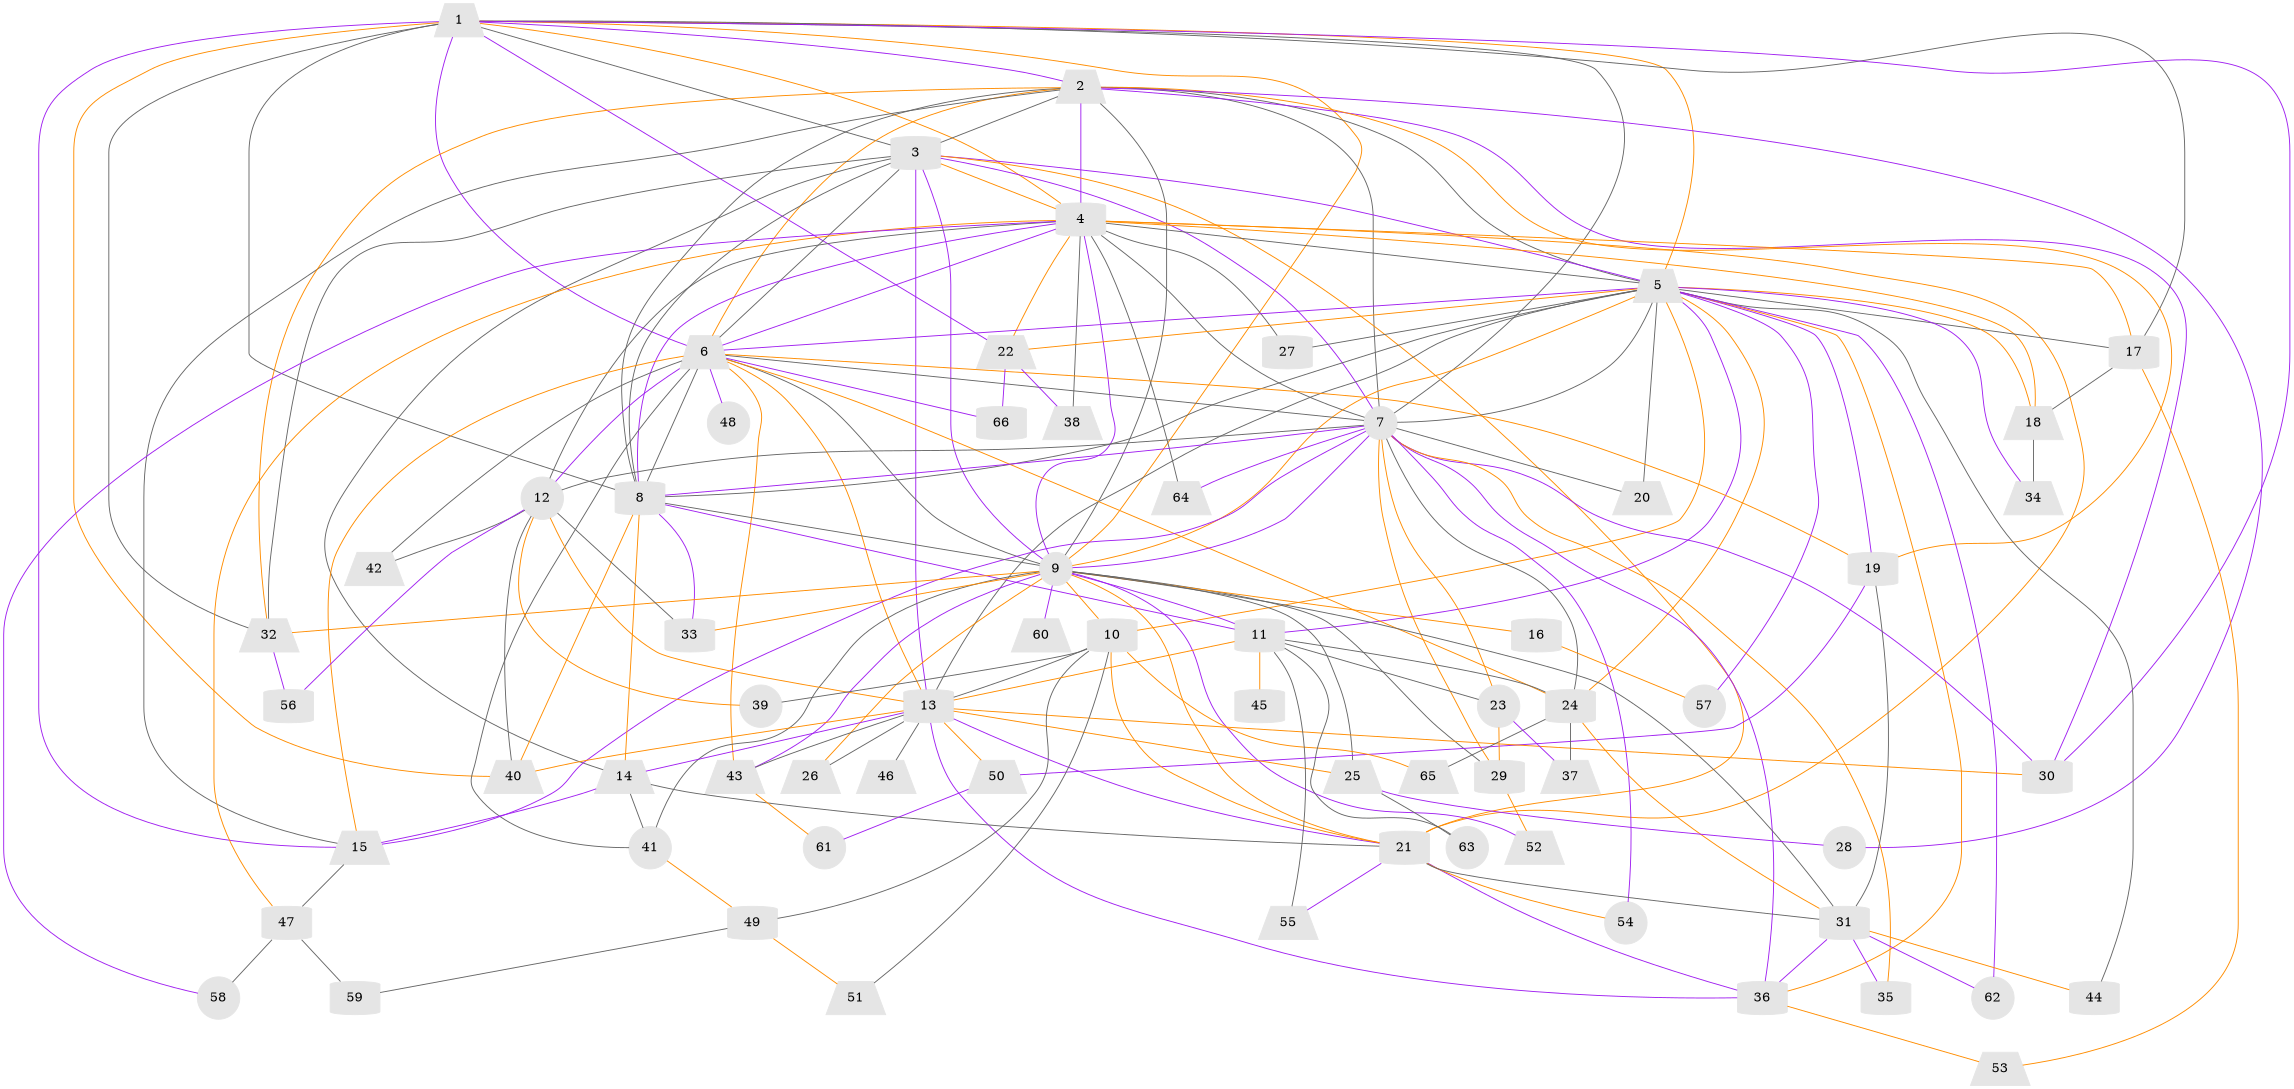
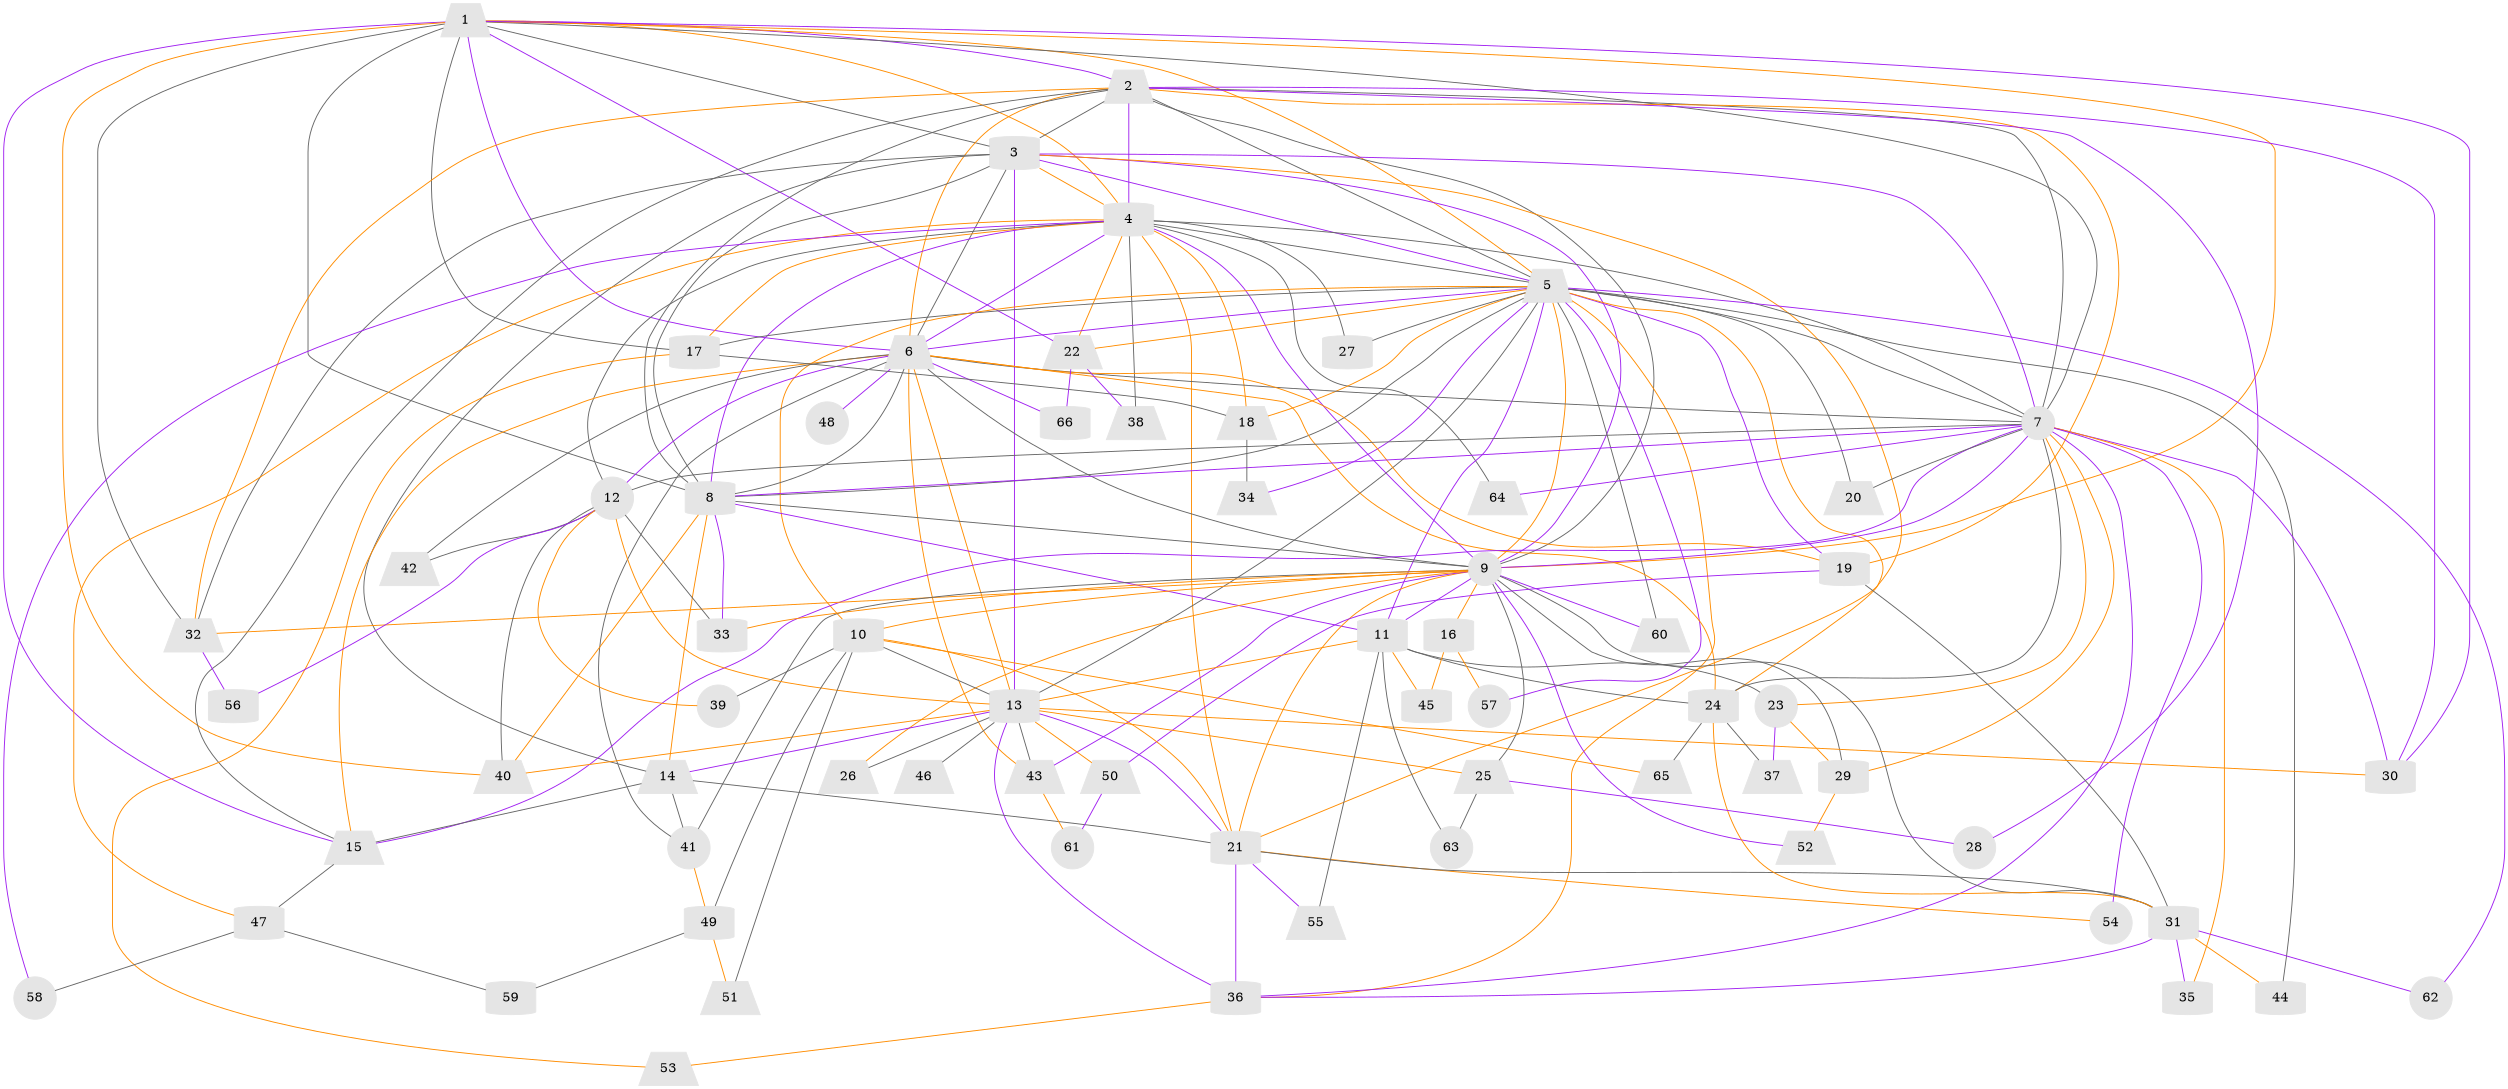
edge "5" -- "60": added
edge "16" -- "45": added
edge "14" -- "15": color purple -> gray40
